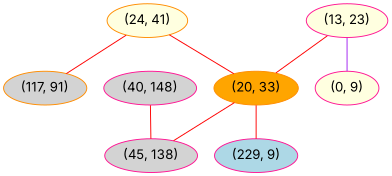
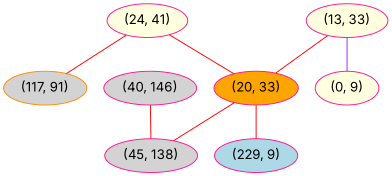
node "(24, 41)": color darkorange -> deeppink
node "(13, 23)": label "(13, 23)" -> "(13, 33)"
node "(40, 148)": label "(40, 148)" -> "(40, 146)"
node "(20, 33)": color darkorange -> deeppink
